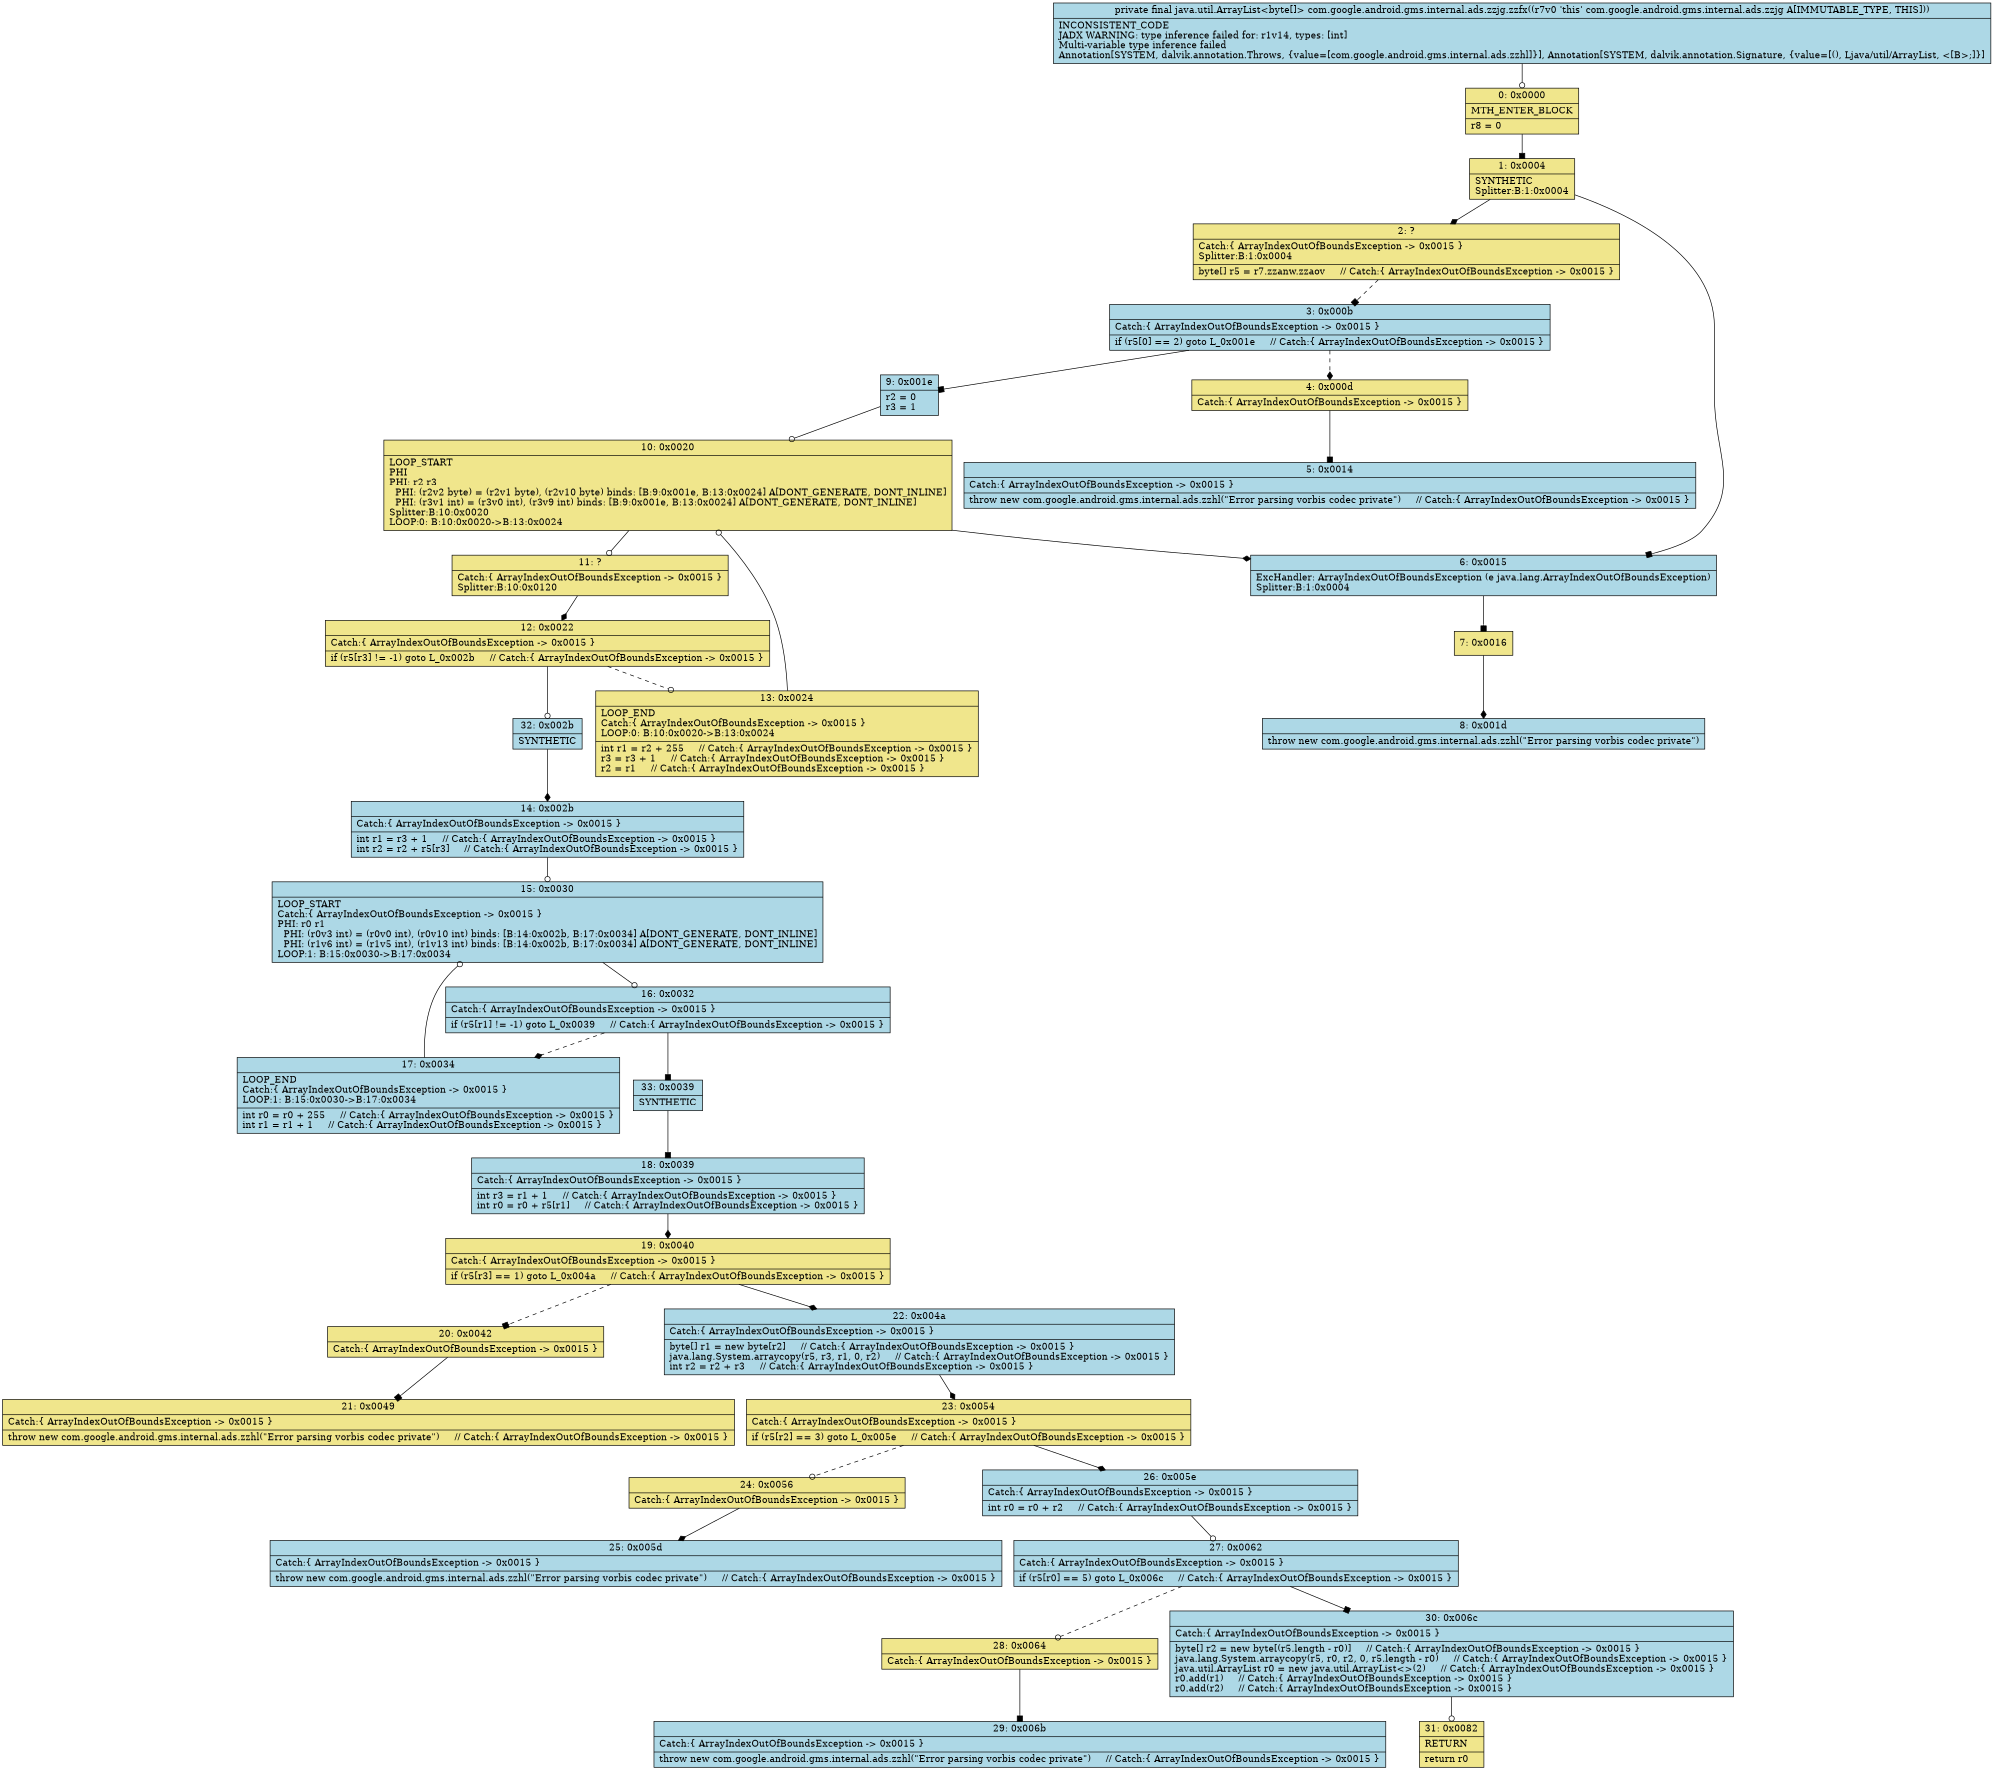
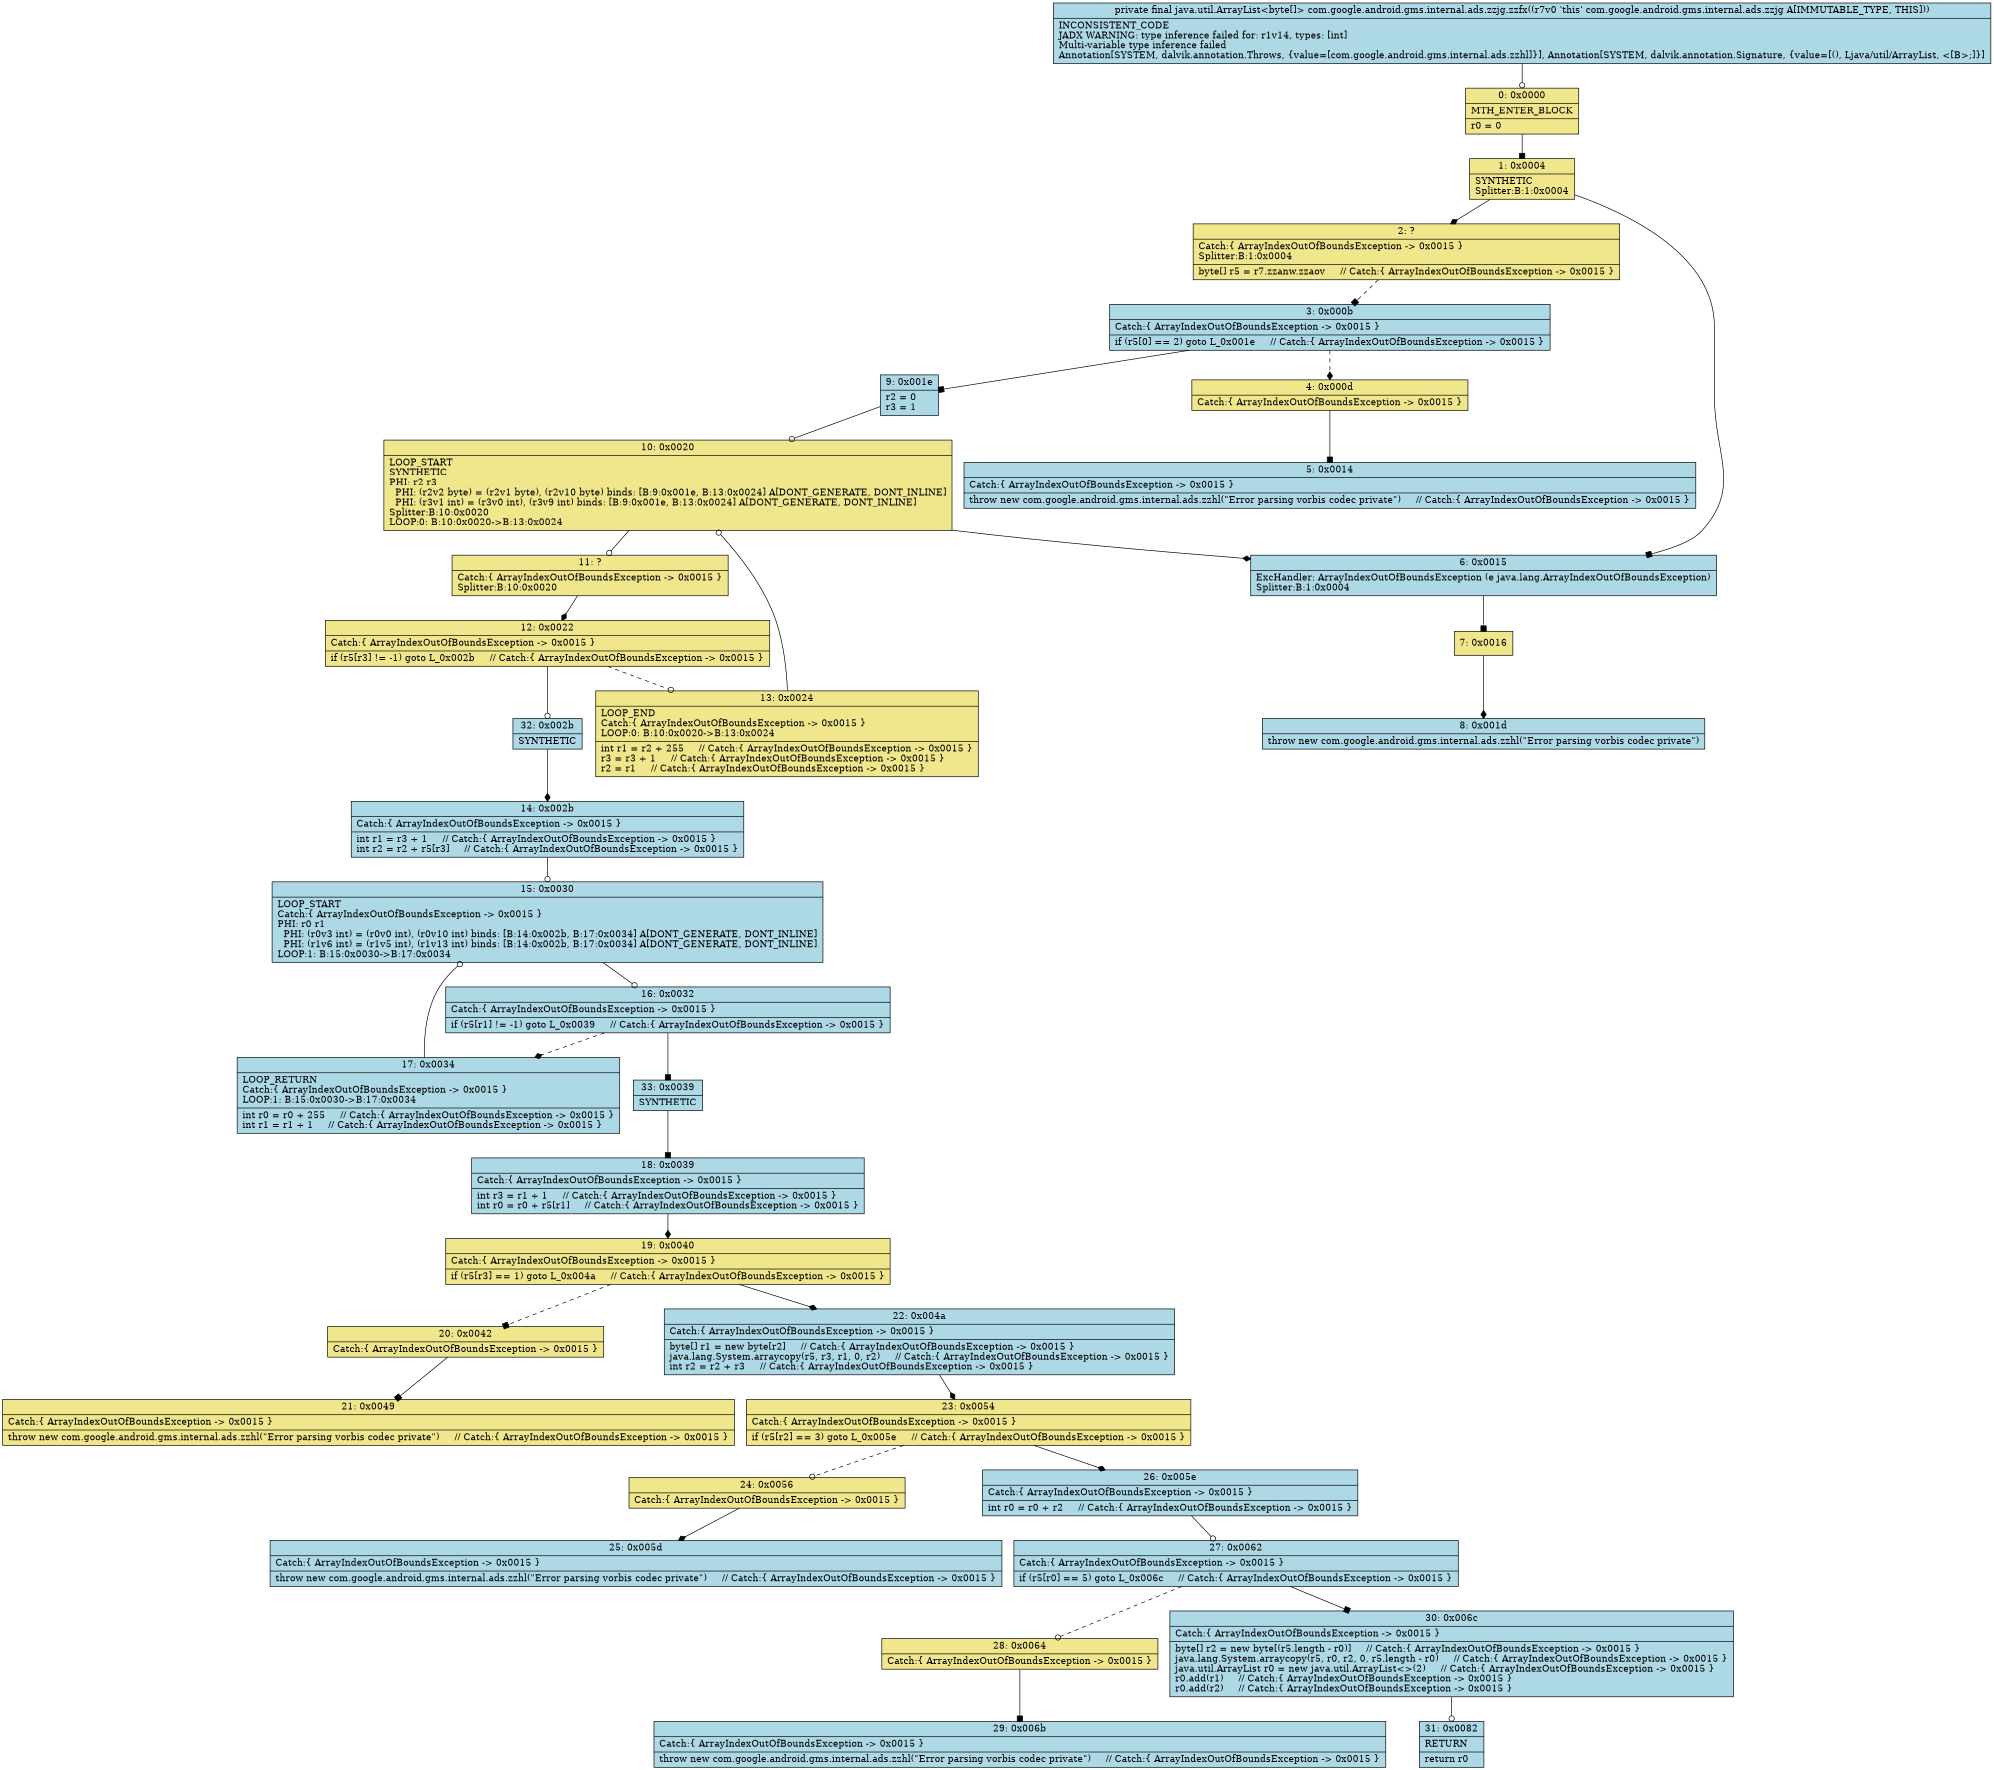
node "0: 0x0000": text "r8 = 0" -> "r0 = 0"
node "10: 0x0020": text "PHI" -> "SYNTHETIC"
node "11: ?": text "Splitter:B:10:0x0120" -> "Splitter:B:10:0x0020"
node "17: 0x0034": text "LOOP_END" -> "LOOP_RETURN"
node "31: 0x0082": fillcolor khaki -> lightblue
